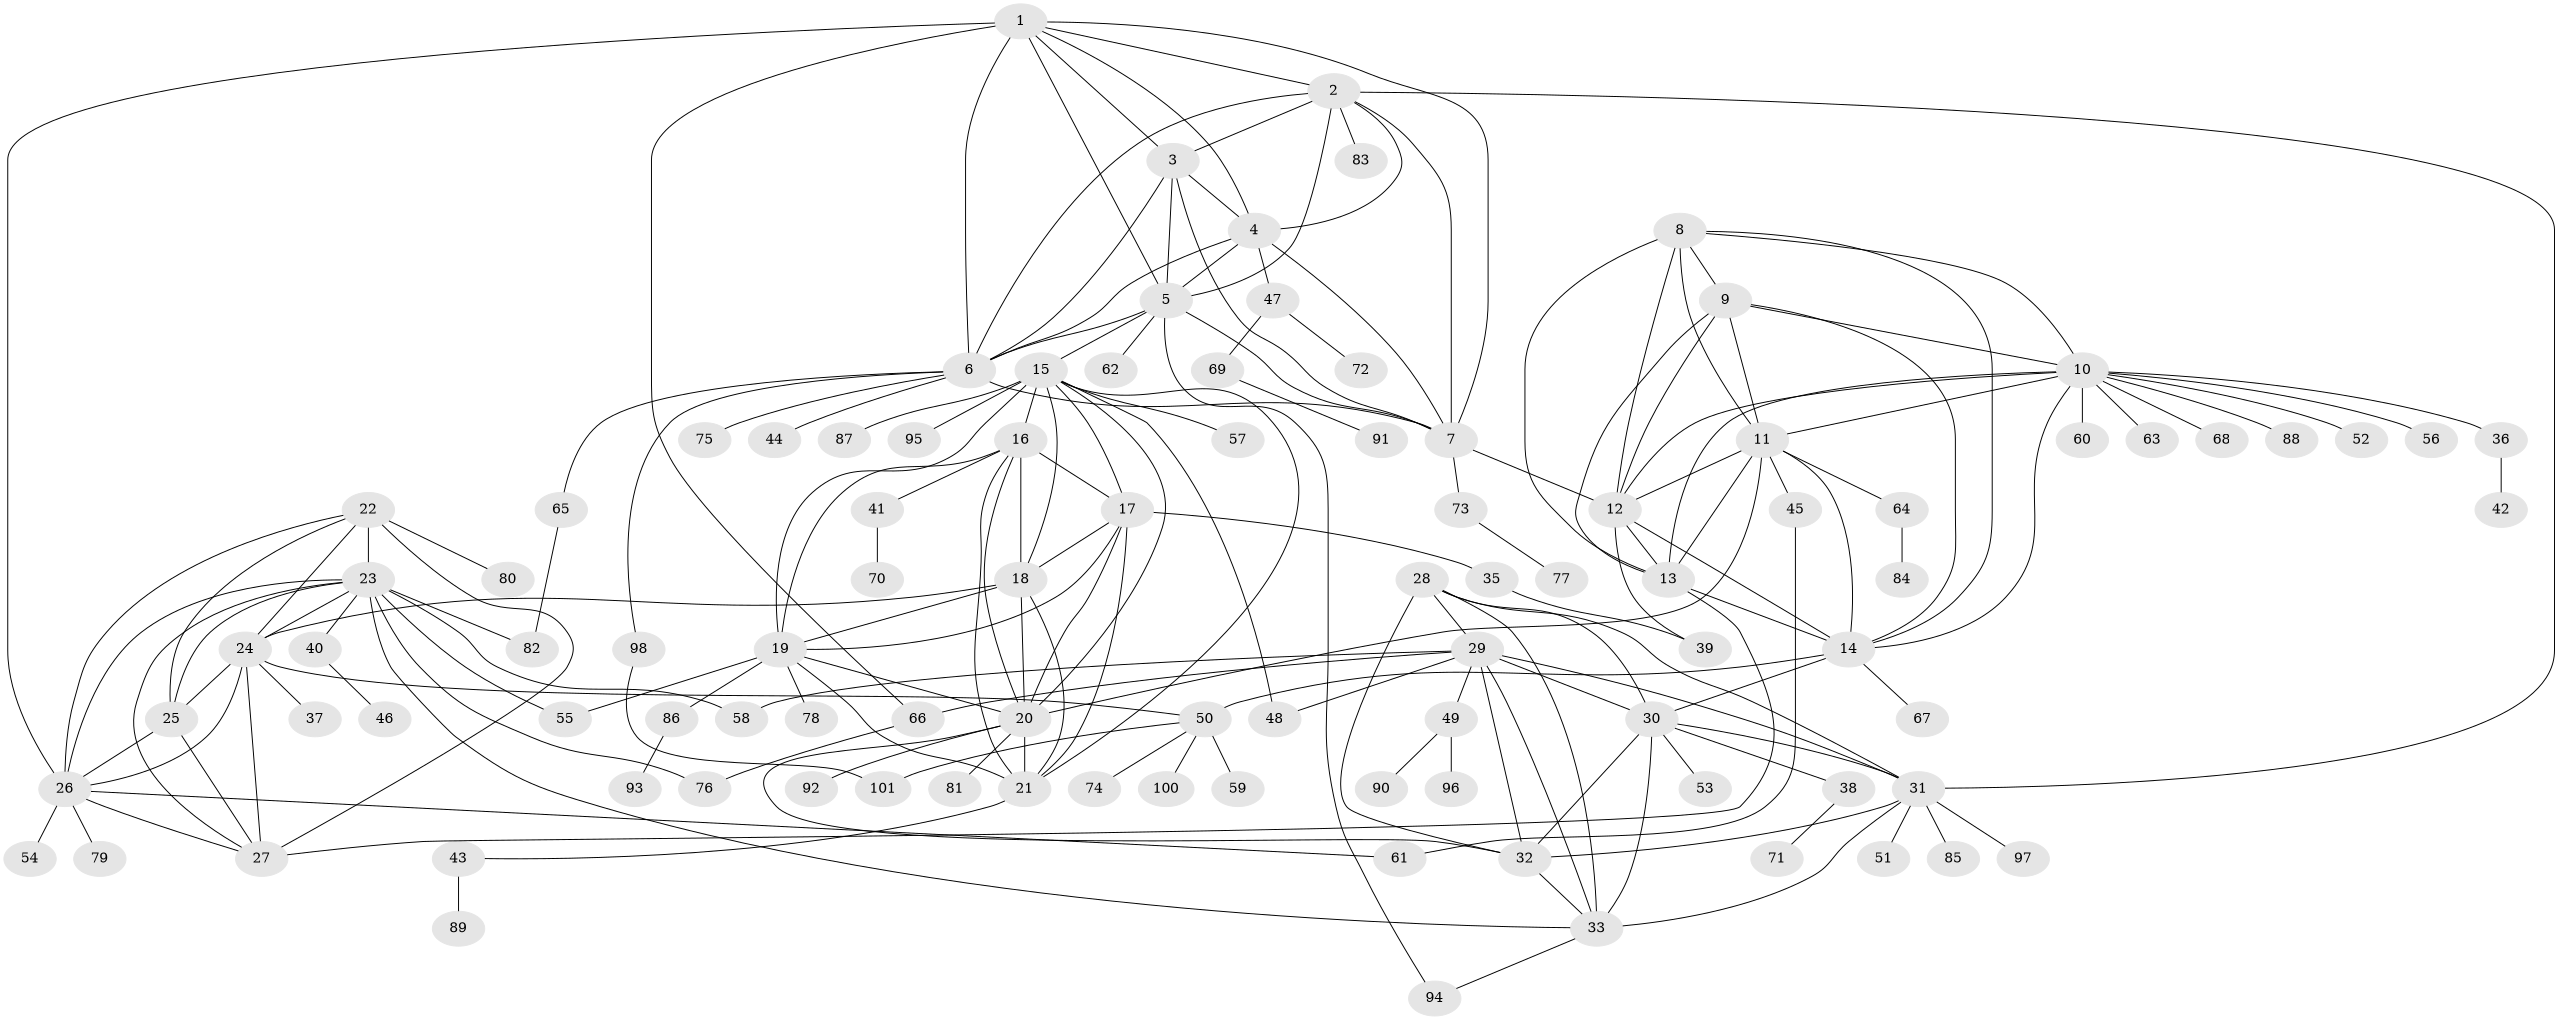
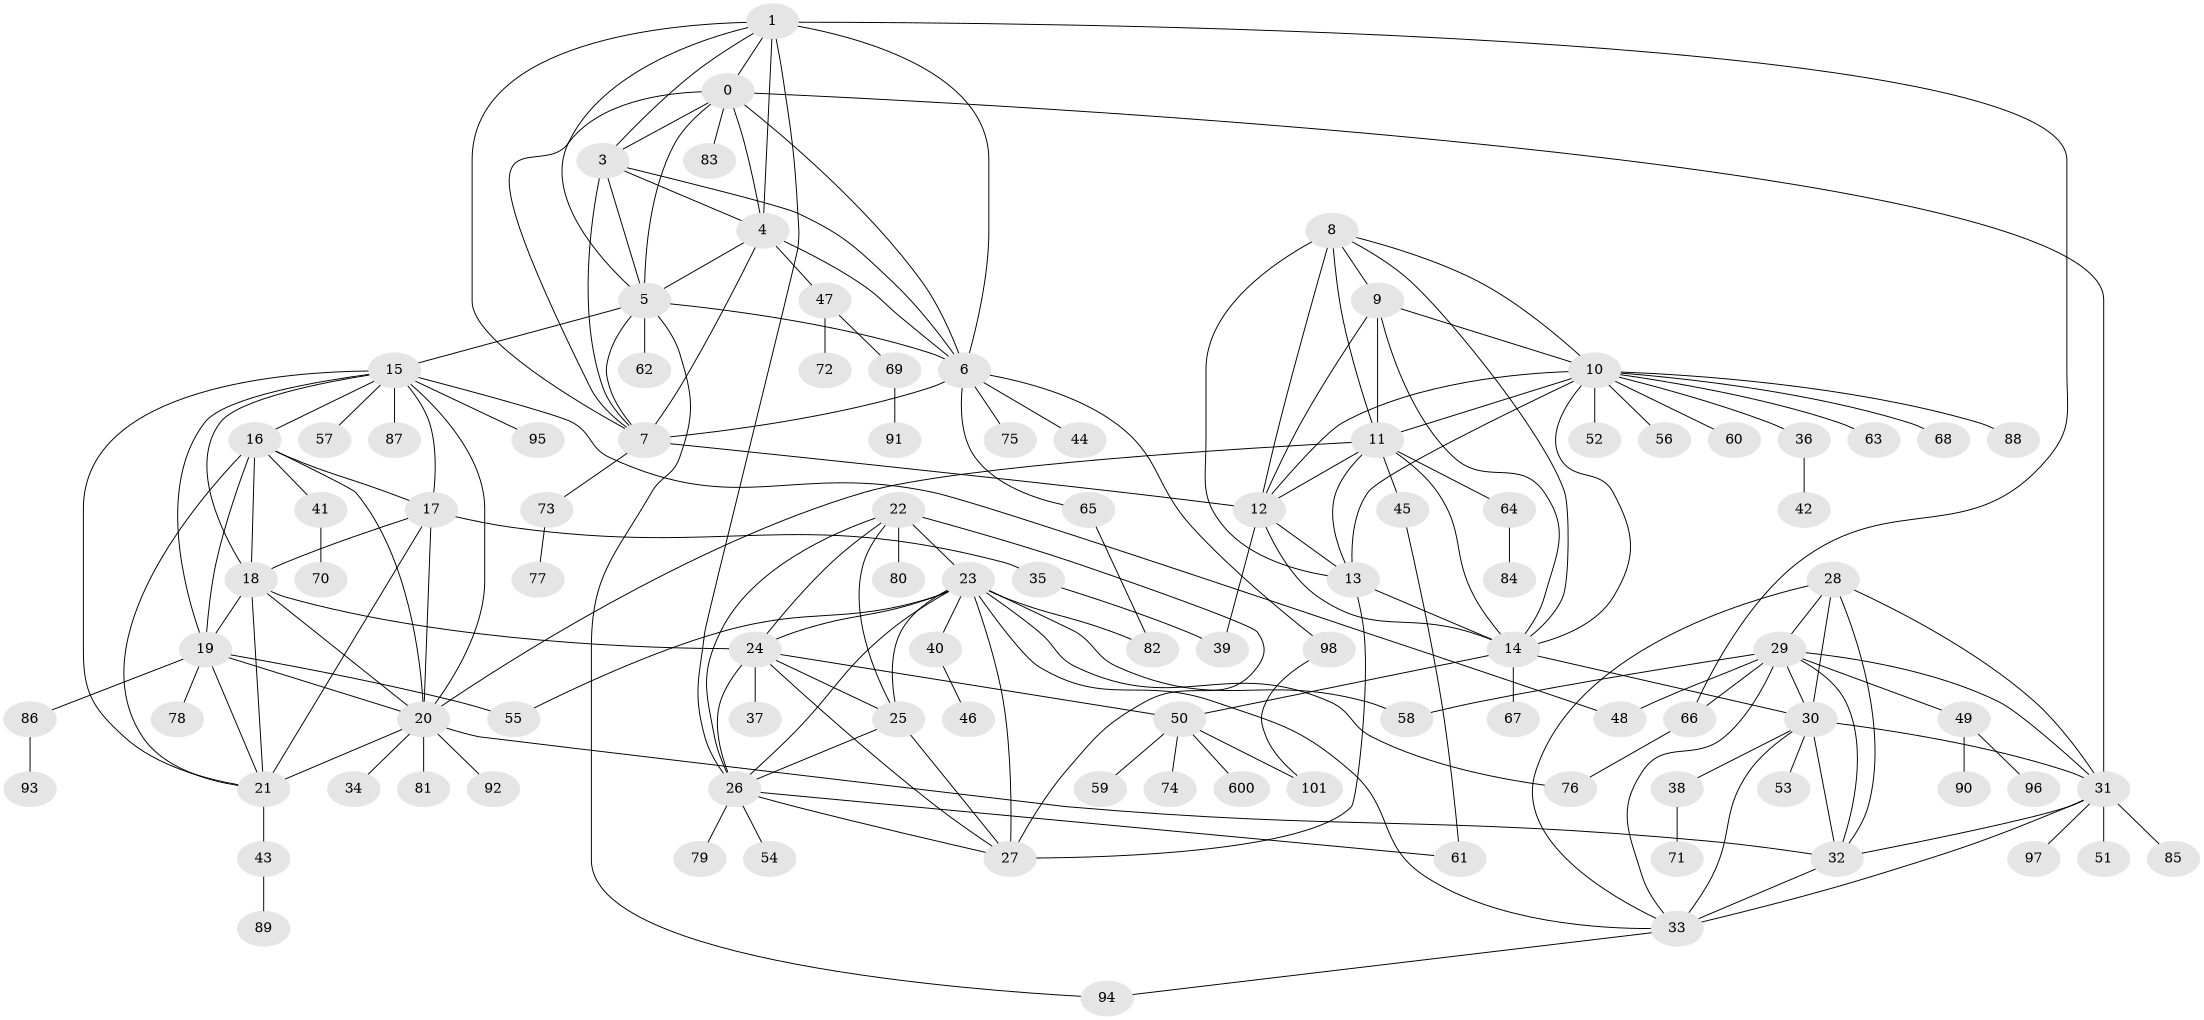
node "2": label "2" -> "0"
edge "9" -- "13": removed
edge "17" -- "19": removed
node "34": added
node "100": label "100" -> "600"
